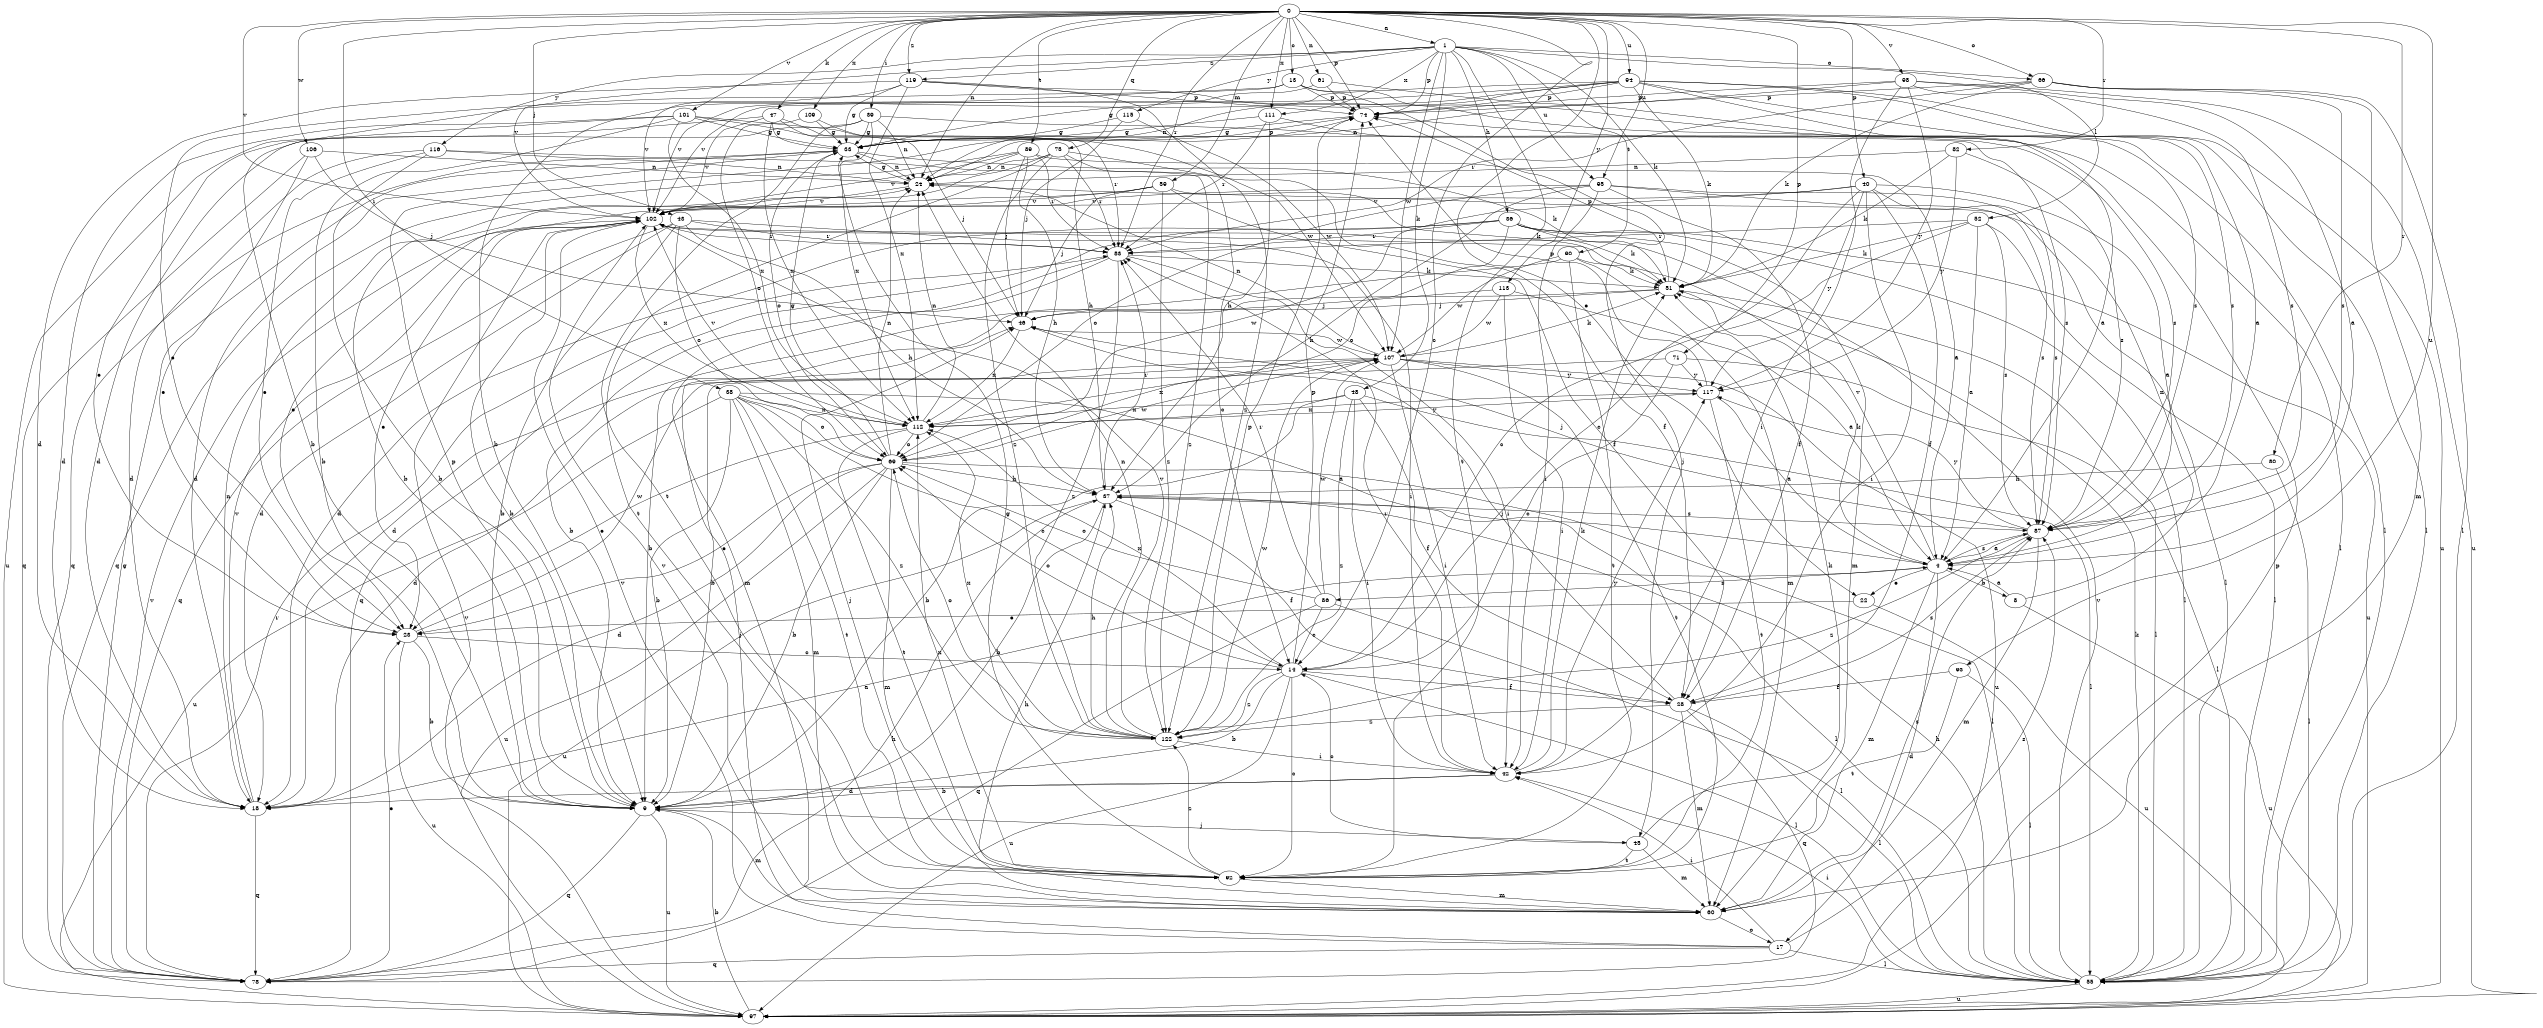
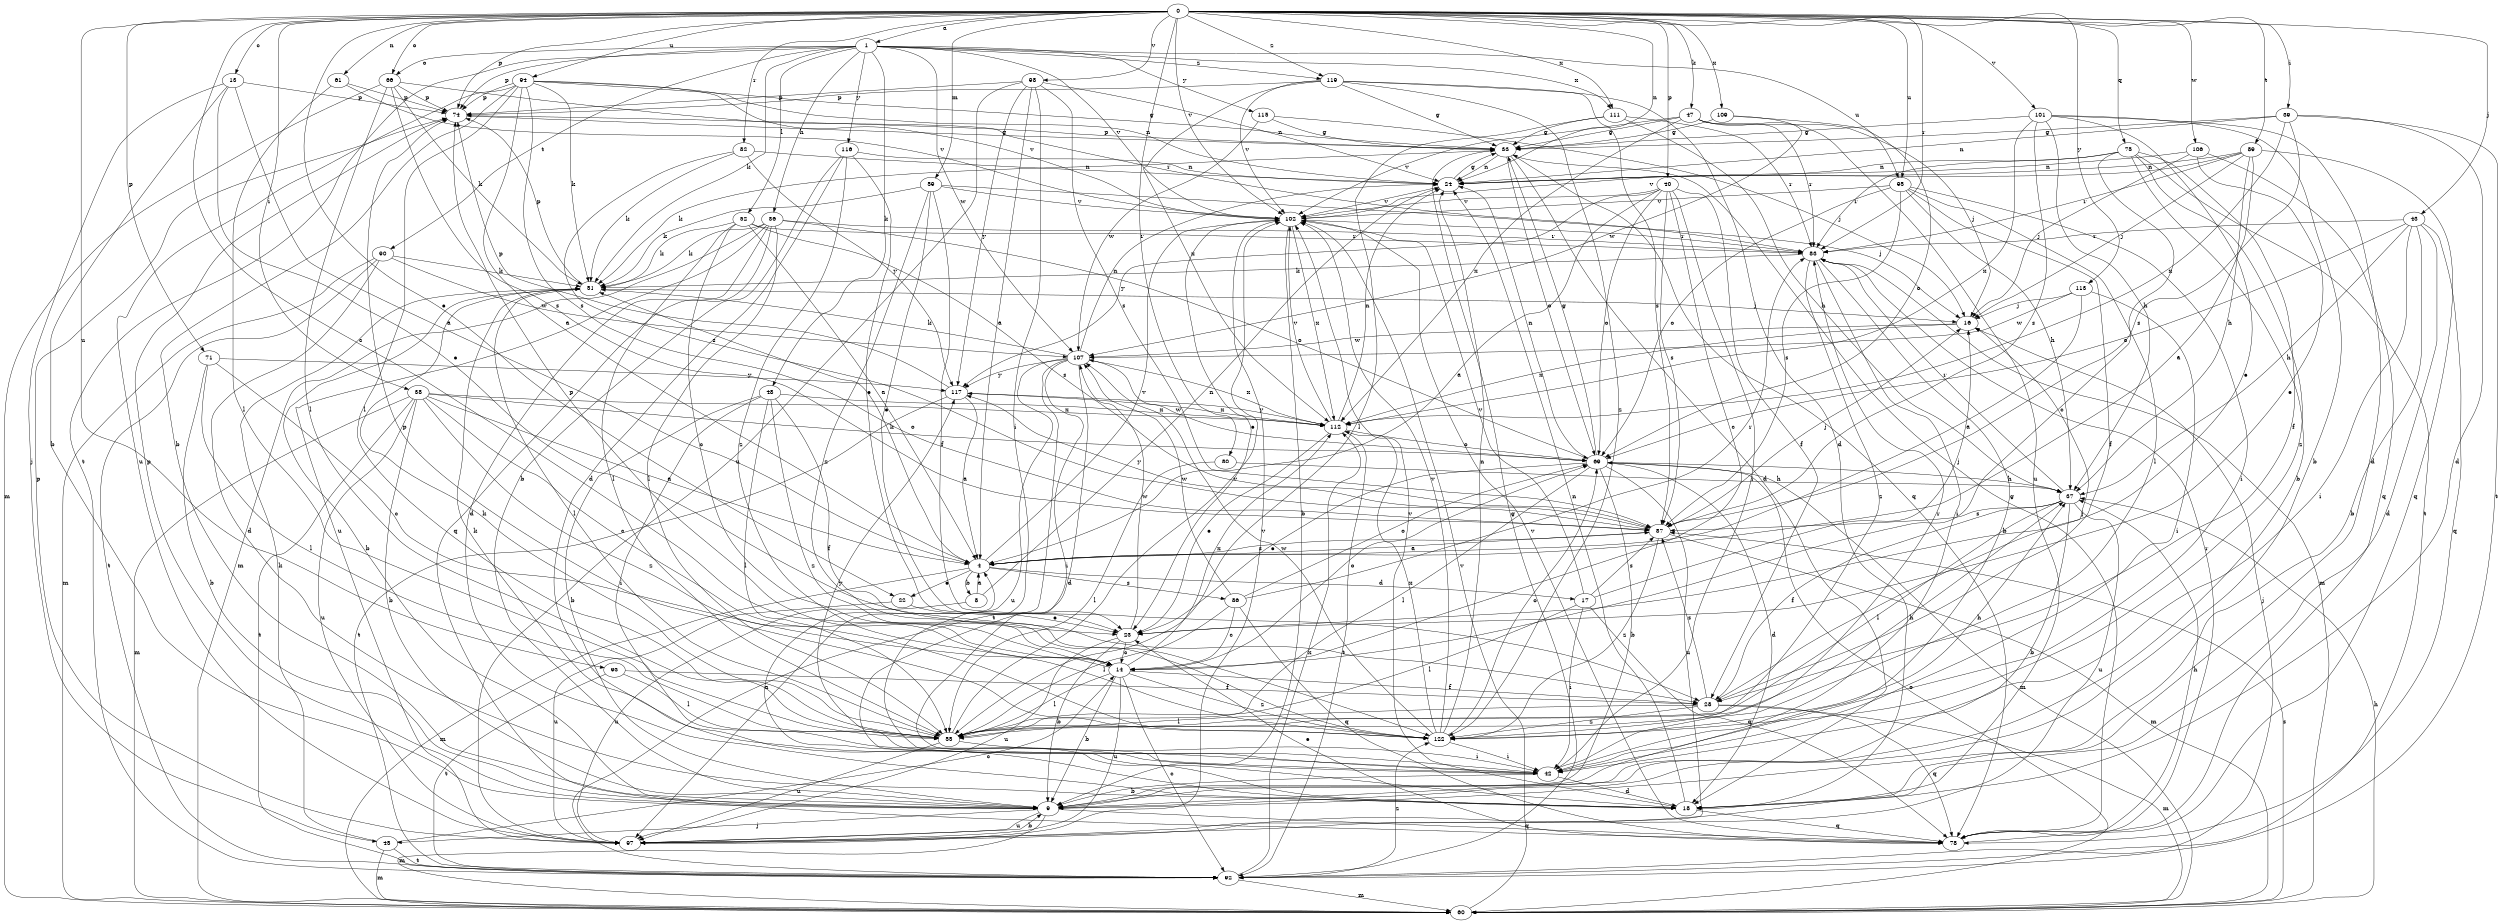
node "46": label "46" -> "16"
edge "40" -> "69": label "w" -> "o"
edge "60" -> "17": now "60" -> "69"
